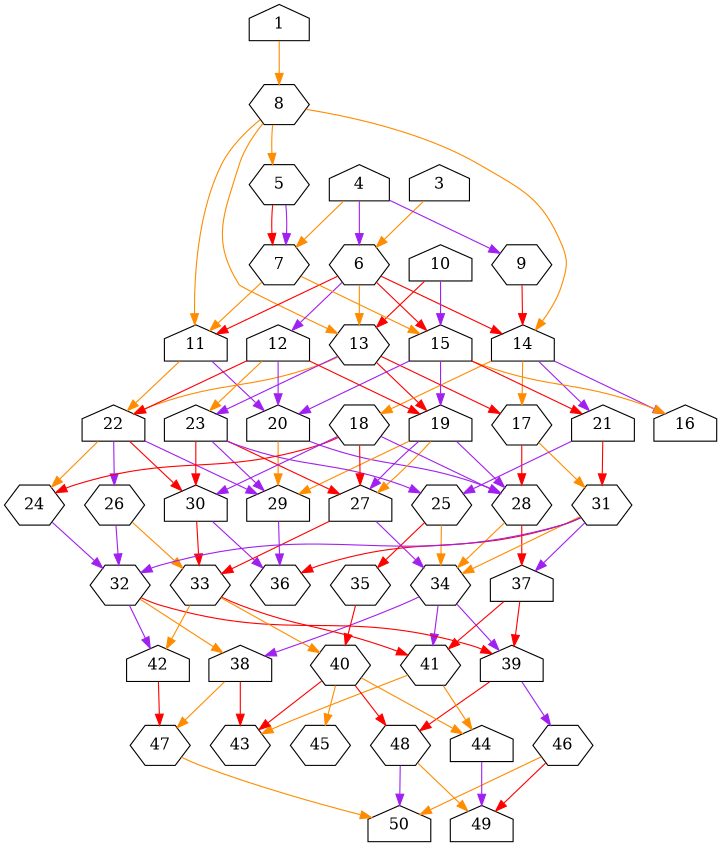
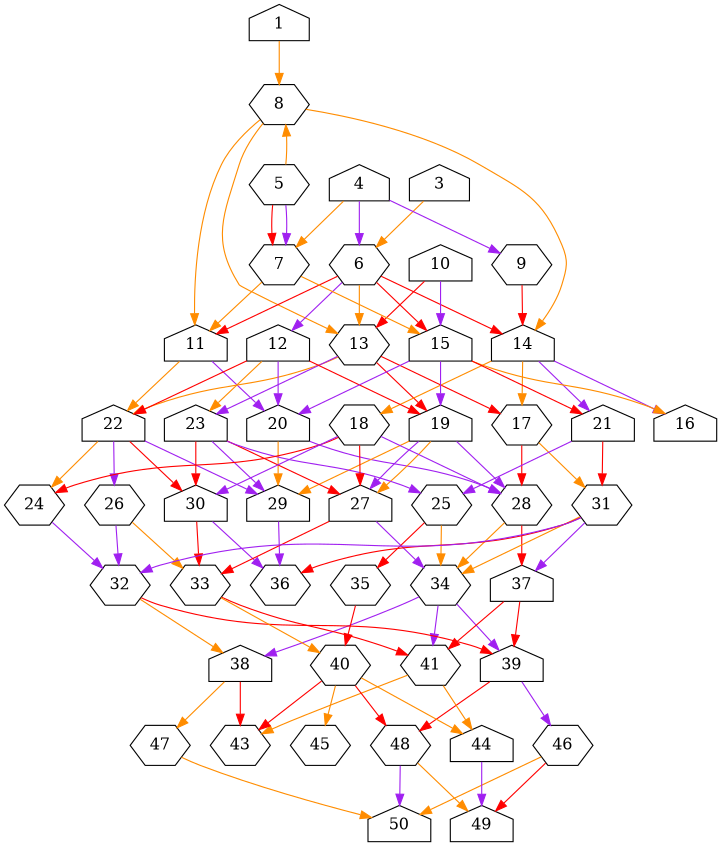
edge "8" -> "5": reversed
node "42": removed
